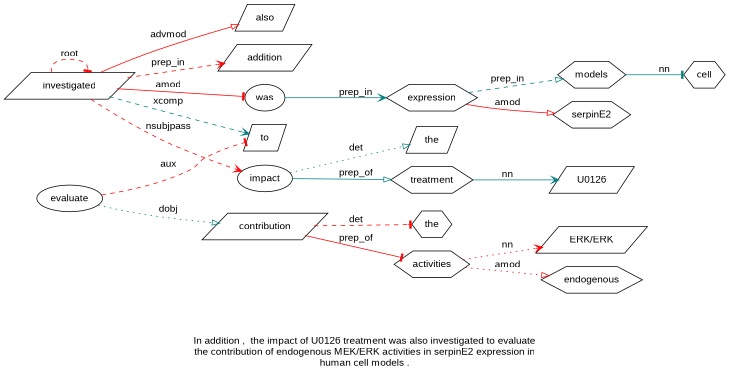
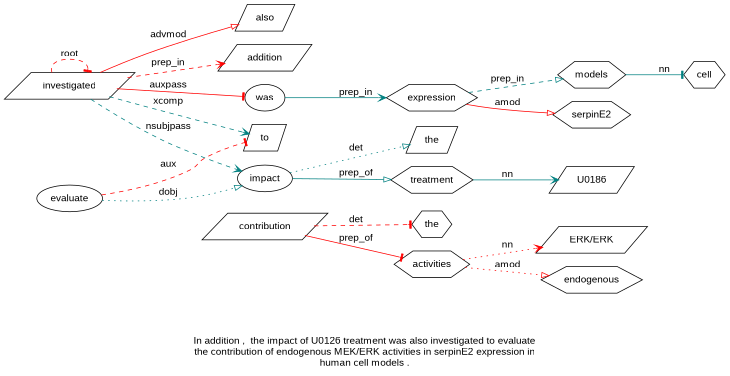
edge "investigated" -> "was": label "amod" -> "auxpass"
edge "investigated" -> "impact": color red -> teal
node "U0126": label "U0126" -> "U0186"
edge "evaluate" -> "contribution": now "evaluate" -> "impact"
